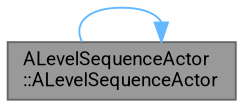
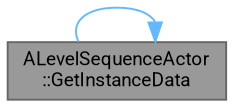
node "ALevelSequenceActor ::ALevelSequenceActor": label "ALevelSequenceActor ::ALevelSequenceActor" -> "ALevelSequenceActor ::GetInstanceData"
